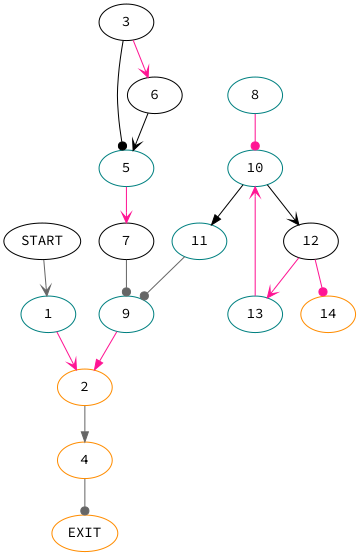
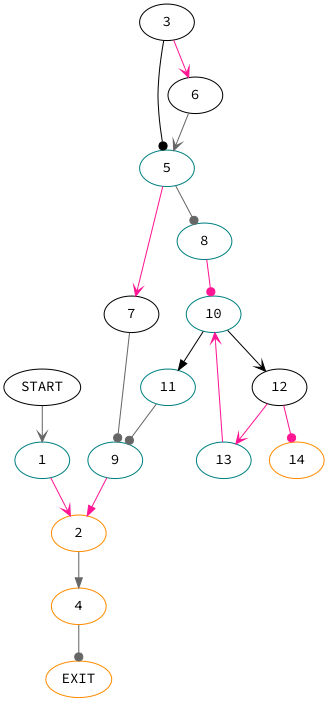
edge "6" -> "5": color black -> gray40
edge "5" -> "8": added
